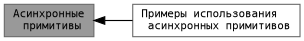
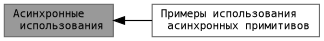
node "Асинхронные примитивы": label "Асинхронные примитивы" -> "Асинхронные использования"
